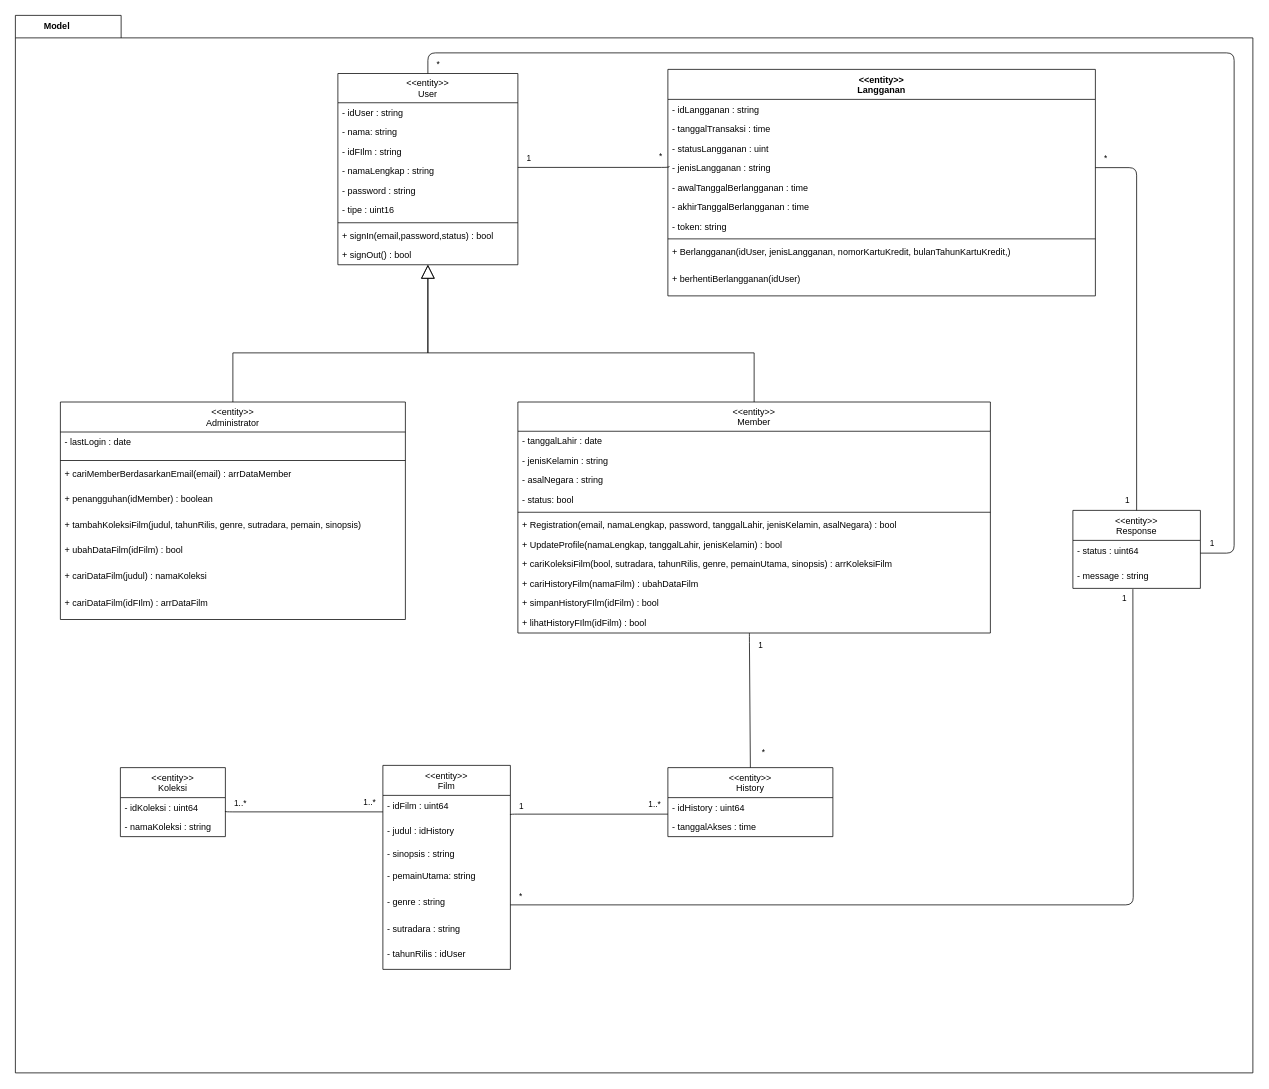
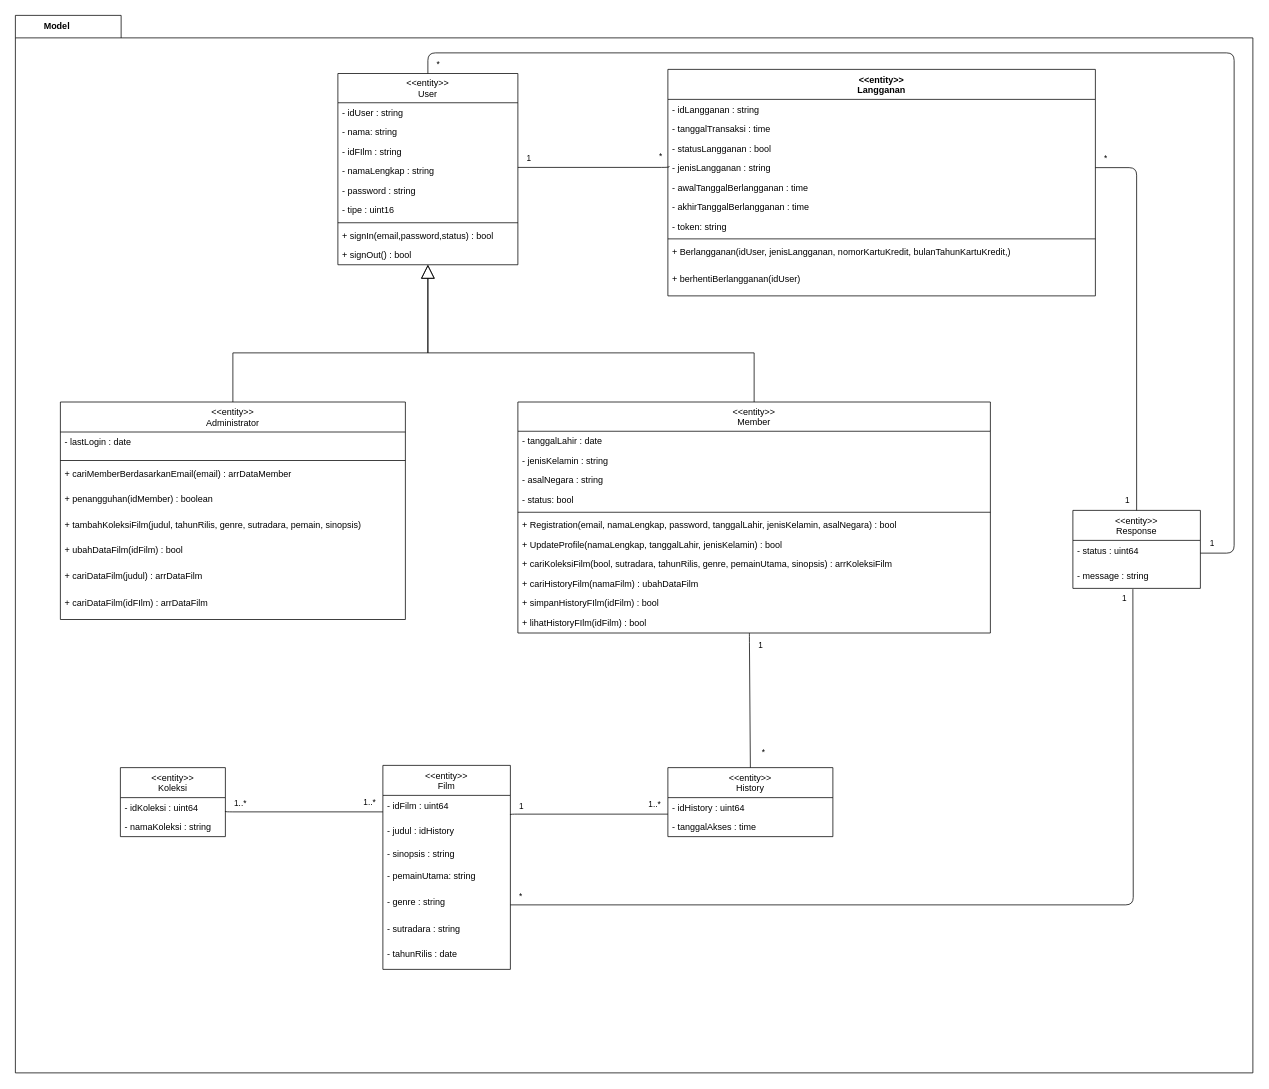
node "- statusLangganan : uint": label "- statusLangganan : uint" -> "- statusLangganan : bool"
node "+ cariDataFilm(judul) : namaKoleksi": label "+ cariDataFilm(judul) : namaKoleksi" -> "+ cariDataFilm(judul) : arrDataFilm"
node "- tahunRilis : idUser": label "- tahunRilis : idUser" -> "- tahunRilis : date"
